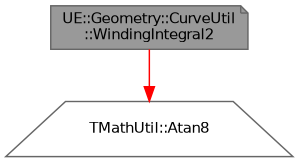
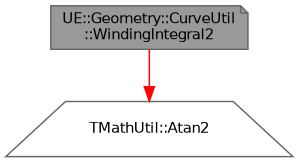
node "TMathUtil::Atan8": label "TMathUtil::Atan8" -> "TMathUtil::Atan2"
